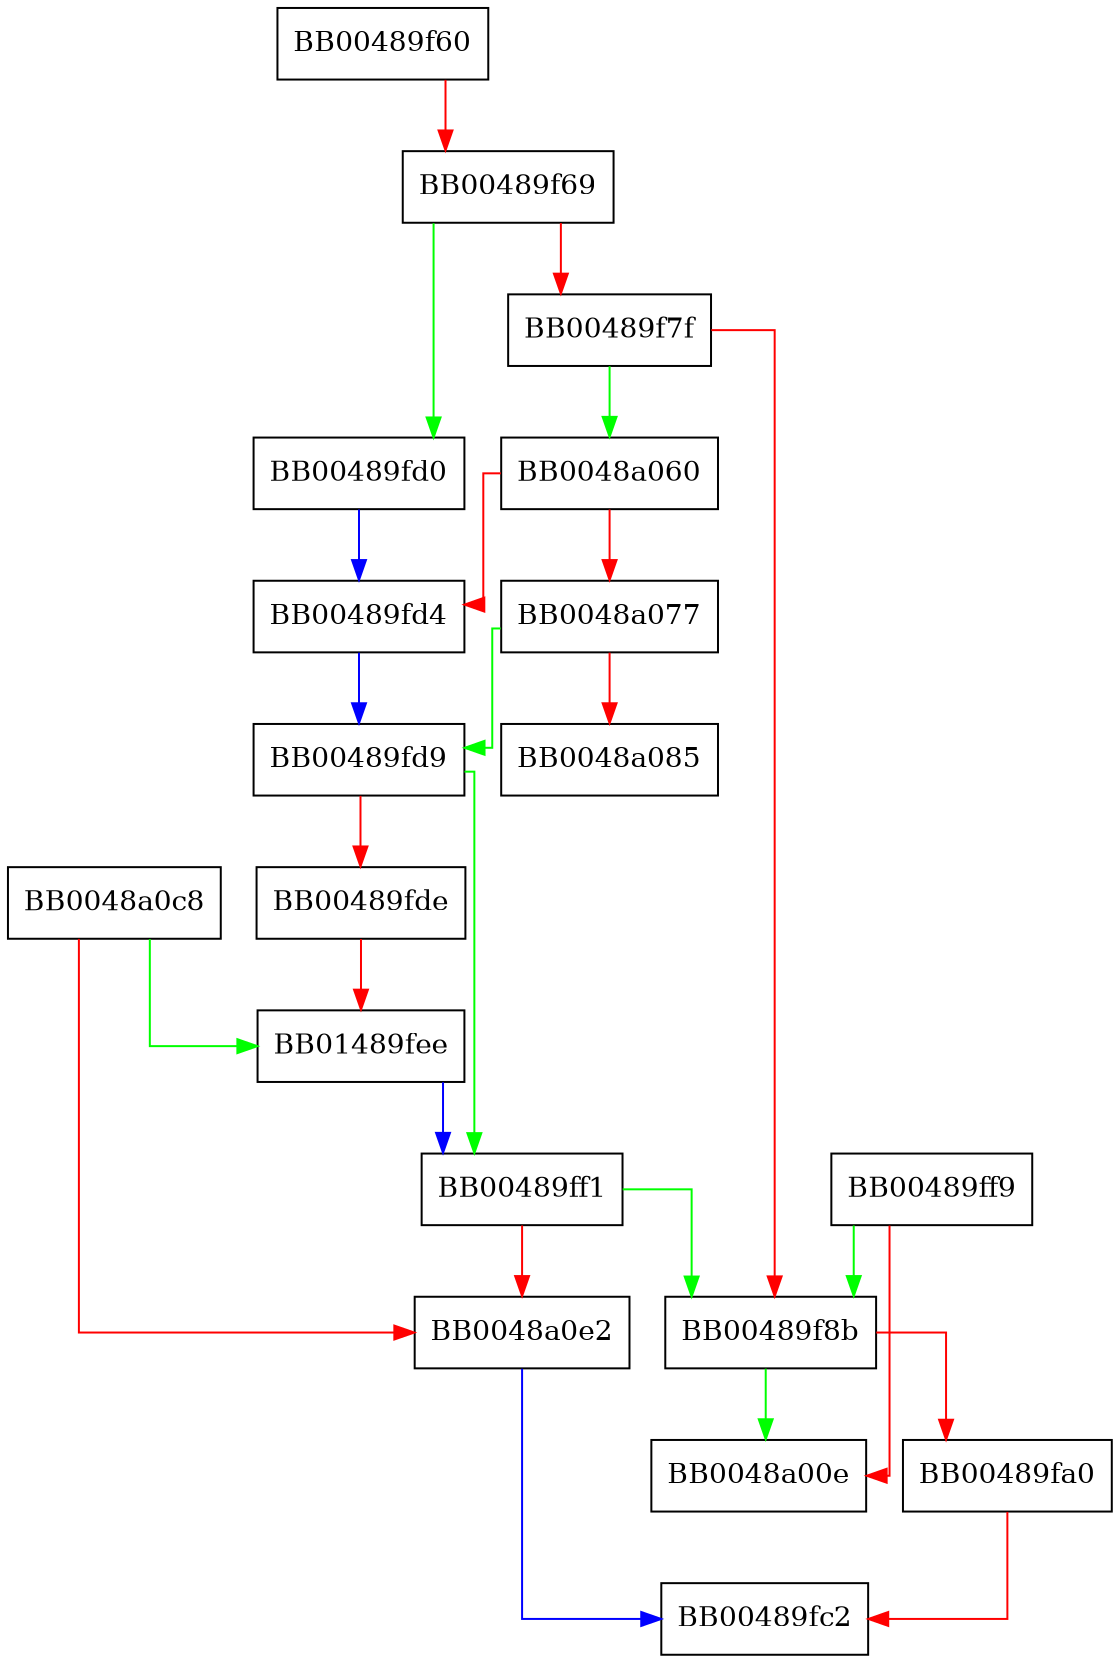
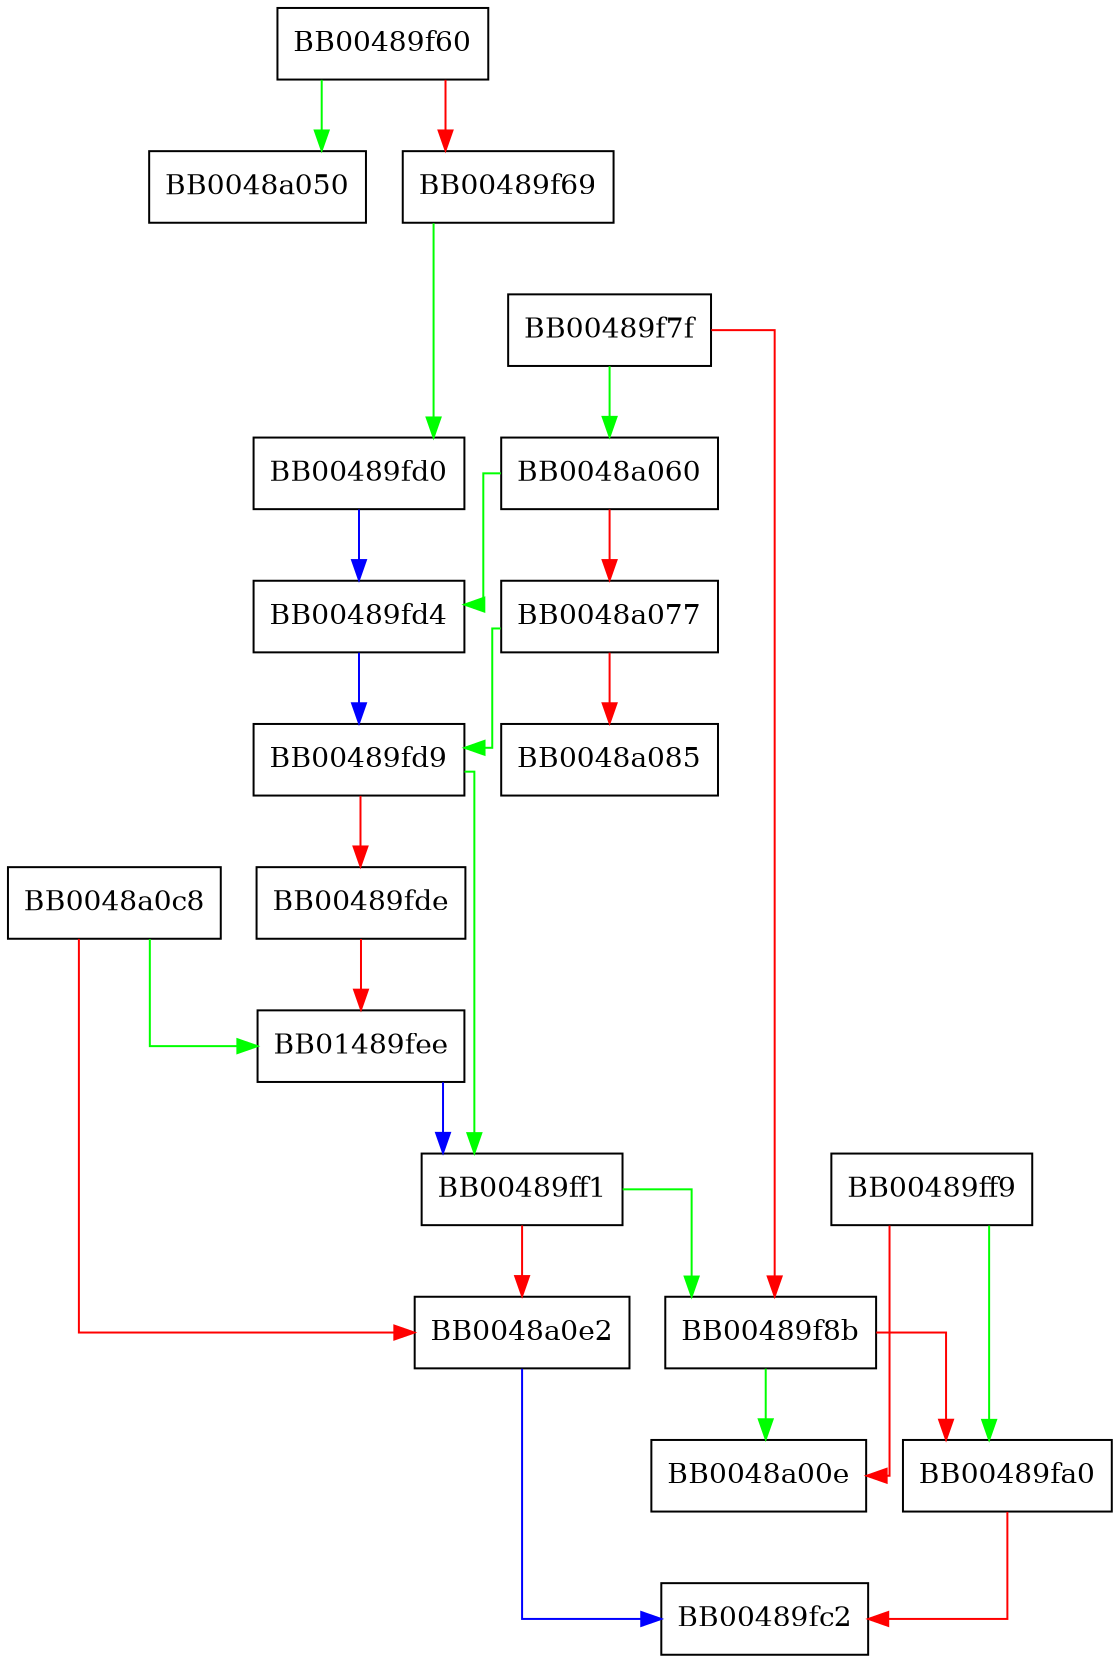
node "BB0048a050": added
edge "BB00489f69" -> "BB00489f7f": removed
edge "BB0048a060" -> "BB00489fd4": color red -> green
edge "BB00489ff9" -> "BB00489f8b": now "BB00489ff9" -> "BB00489fa0"
